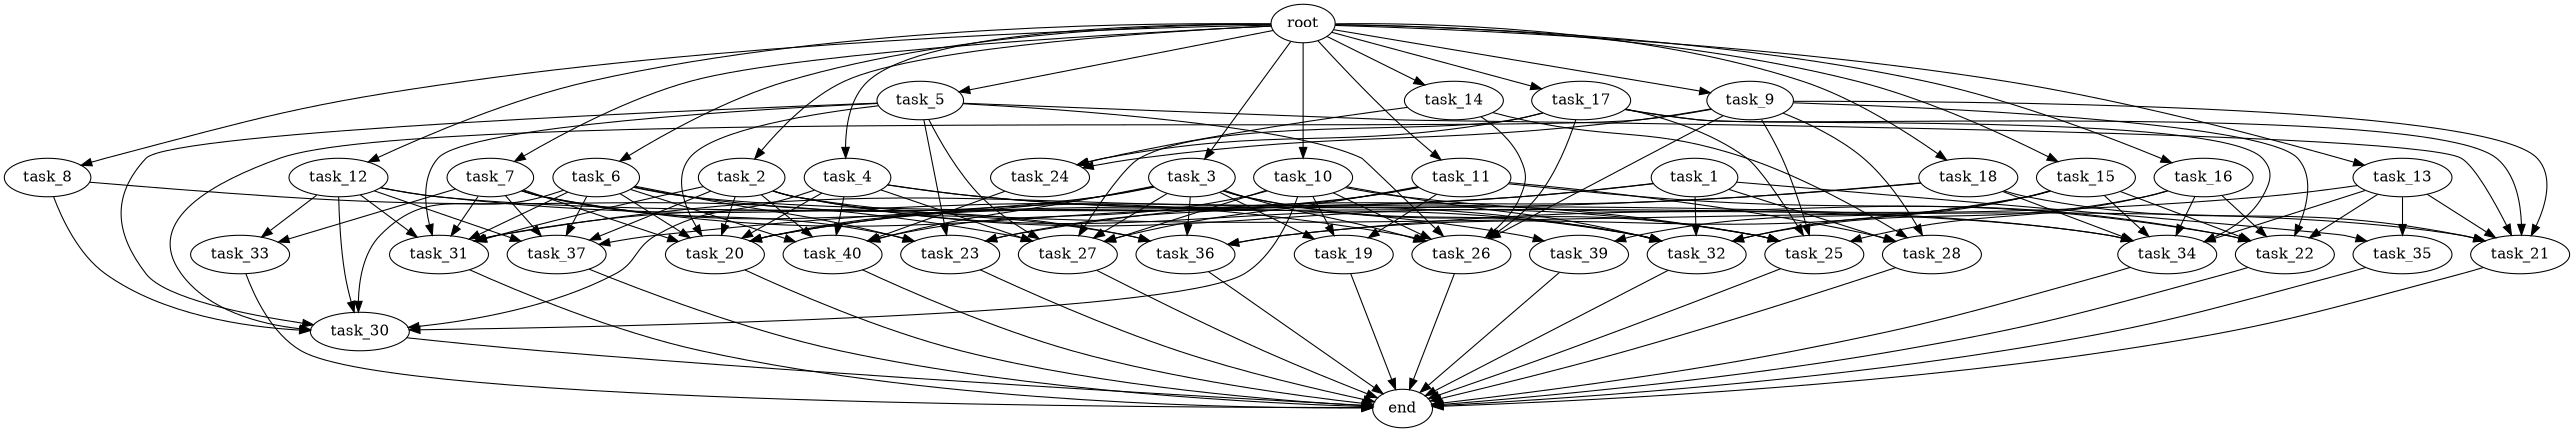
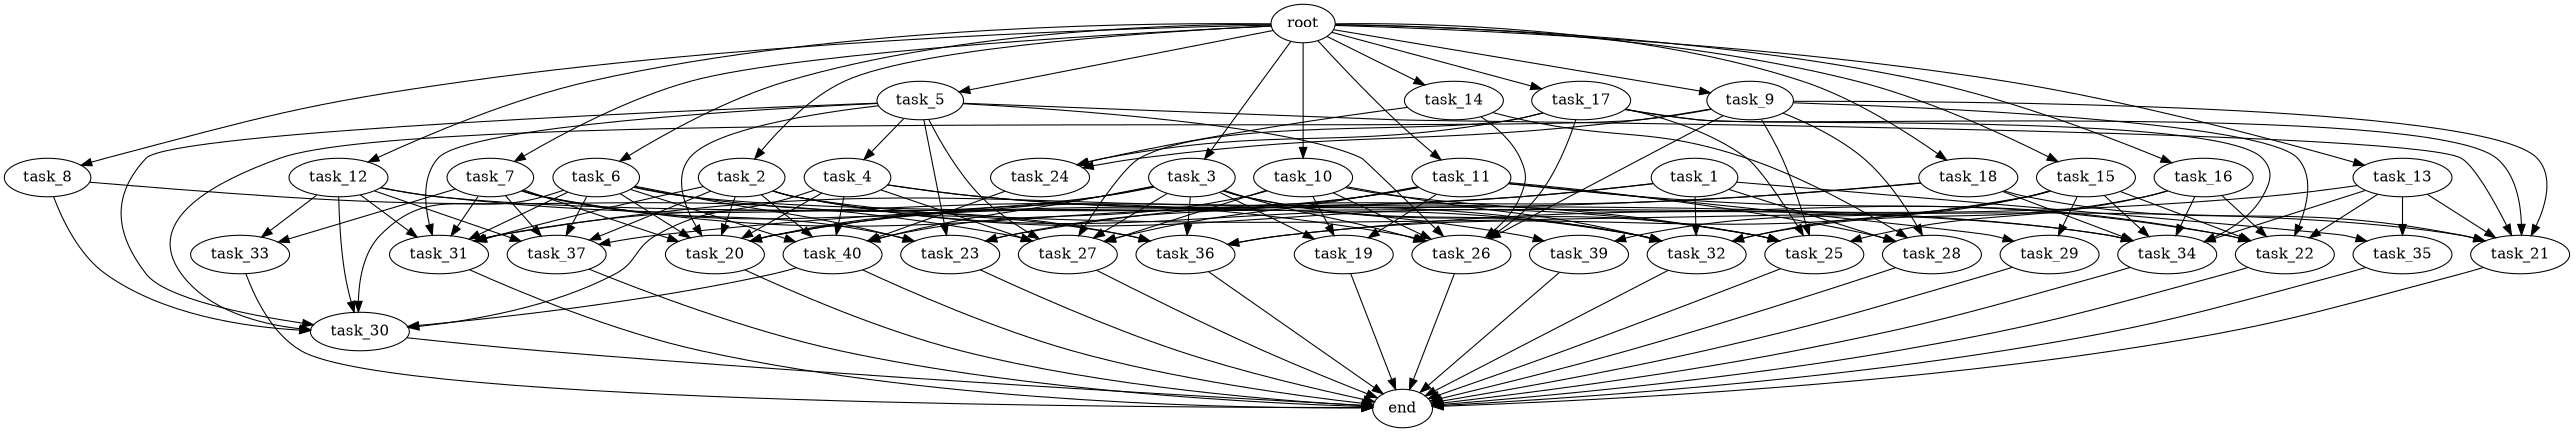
edge "root" -> "task_4": now "task_5" -> "task_4"
node "task_29": added
edge "task_10" -> "task_30": now "task_40" -> "task_30"
